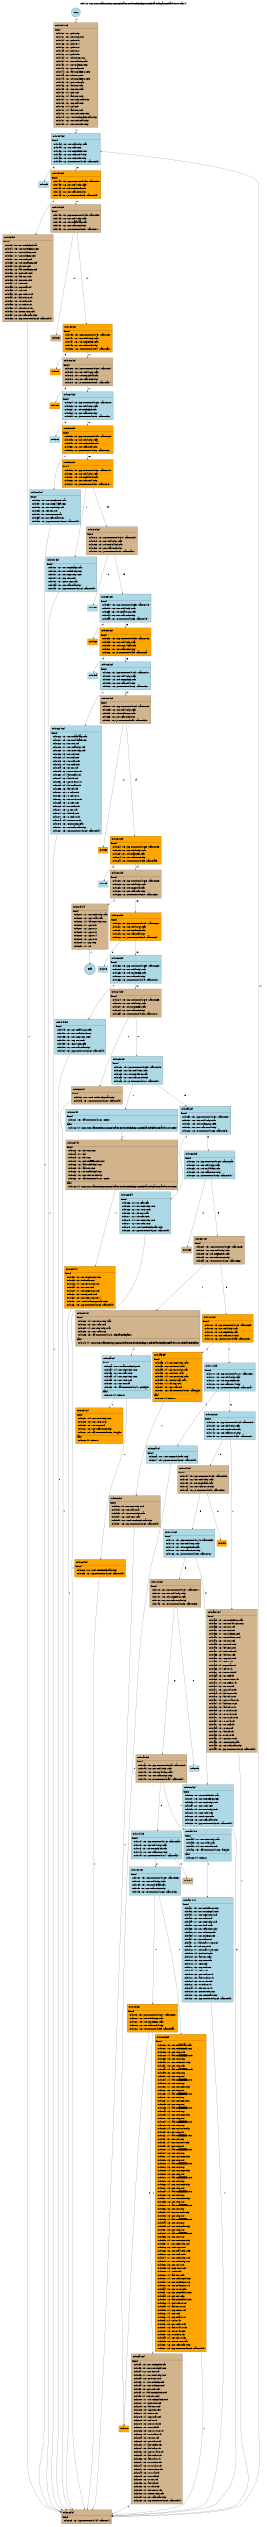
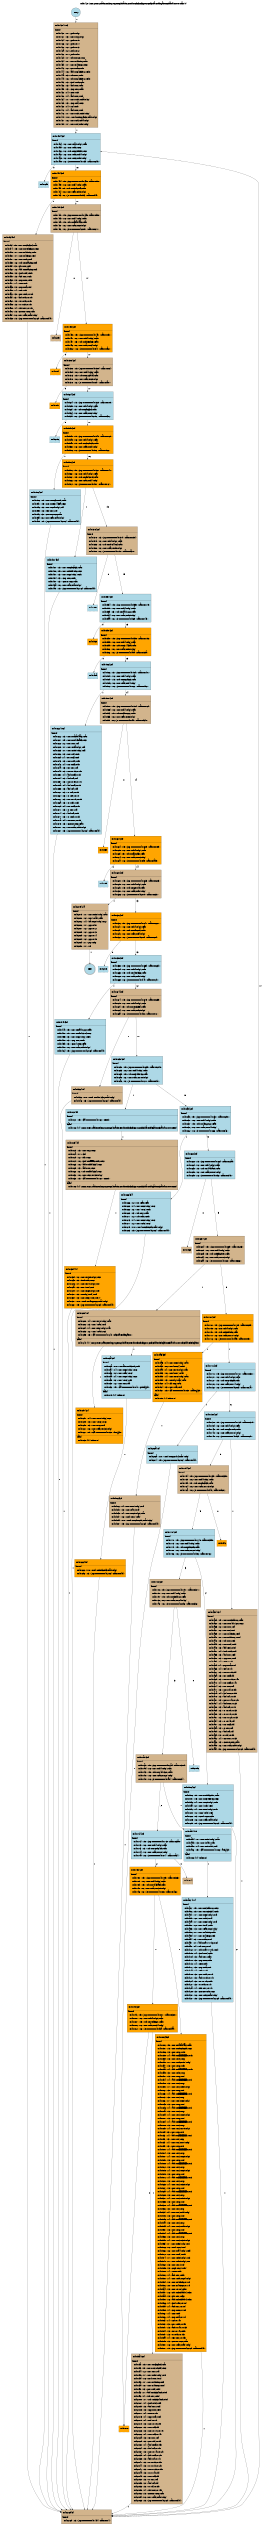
node "Final": label "Final" -> "Exit"
edge "0x401c9a [29]" -> "0x401cb7 [21]": now "0x401c88 [18]" -> "0x401cb7 [21]"
node "0x4017e0 [28]": fillcolor lightblue -> orange
